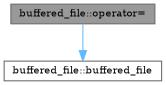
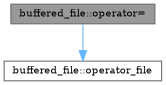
node "buffered_file::buffered_file": label "buffered_file::buffered_file" -> "buffered_file::operator_file"
